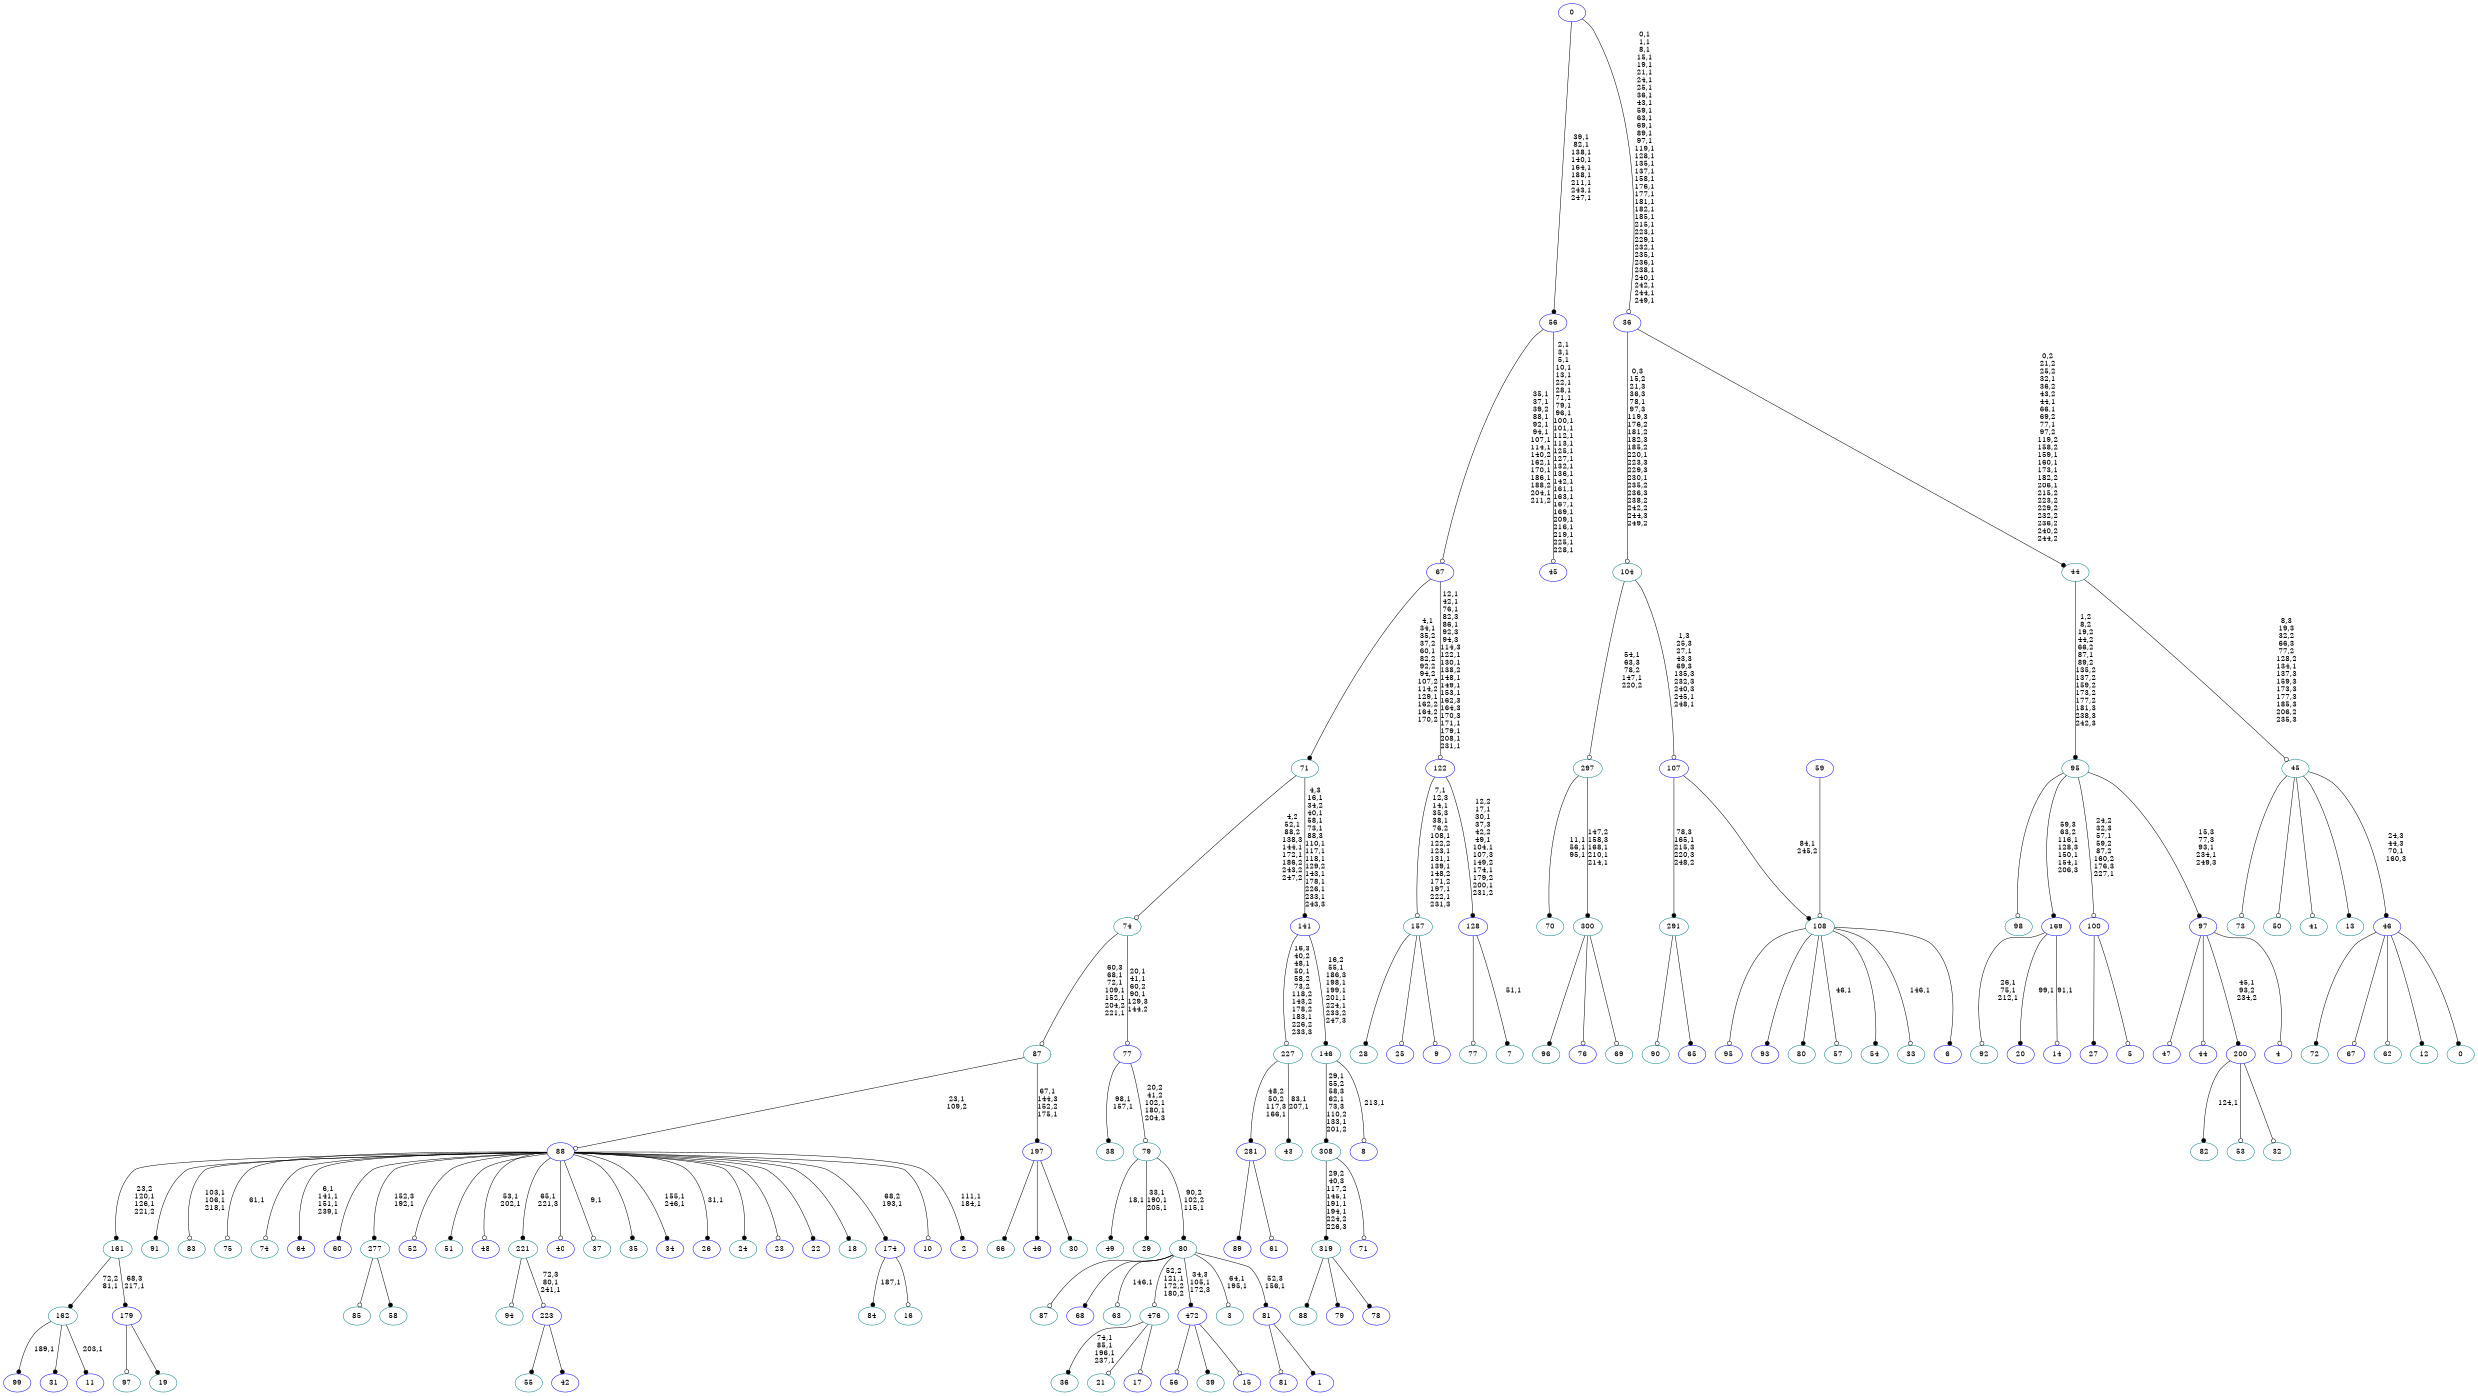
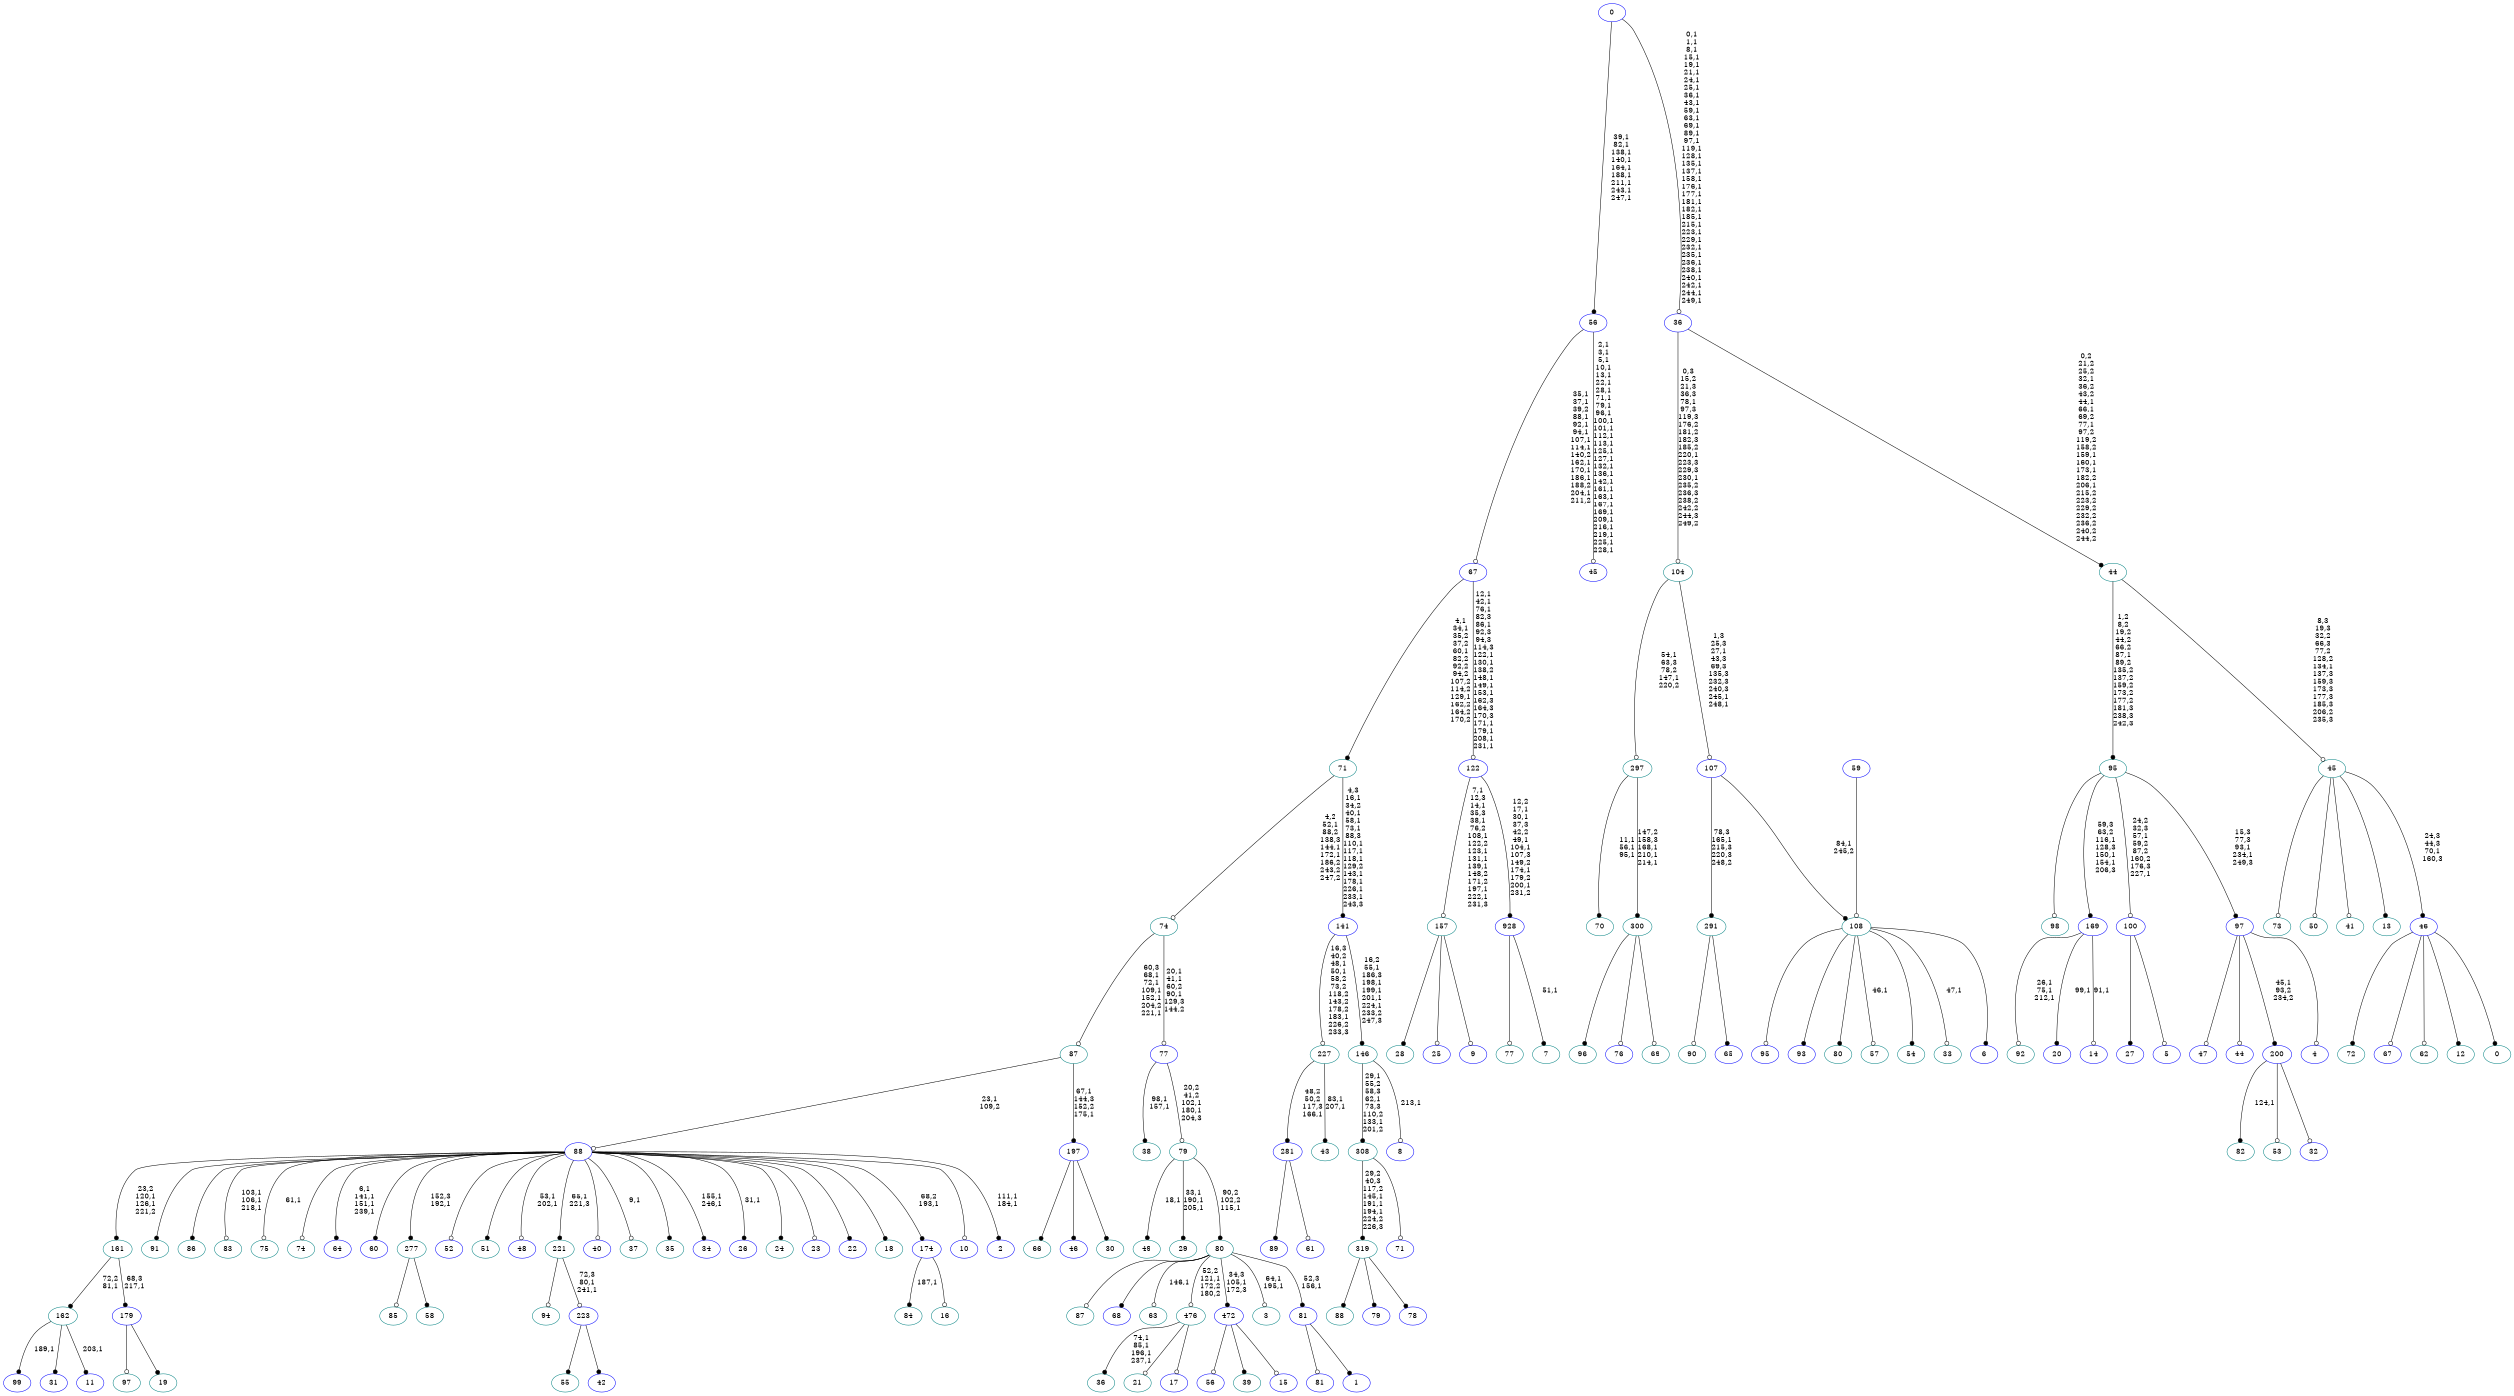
node "128": label "128" -> "928"
edge "108" -> "33": label "146,1" -> "47,1"
node "32": color teal -> blue
node "86": added
